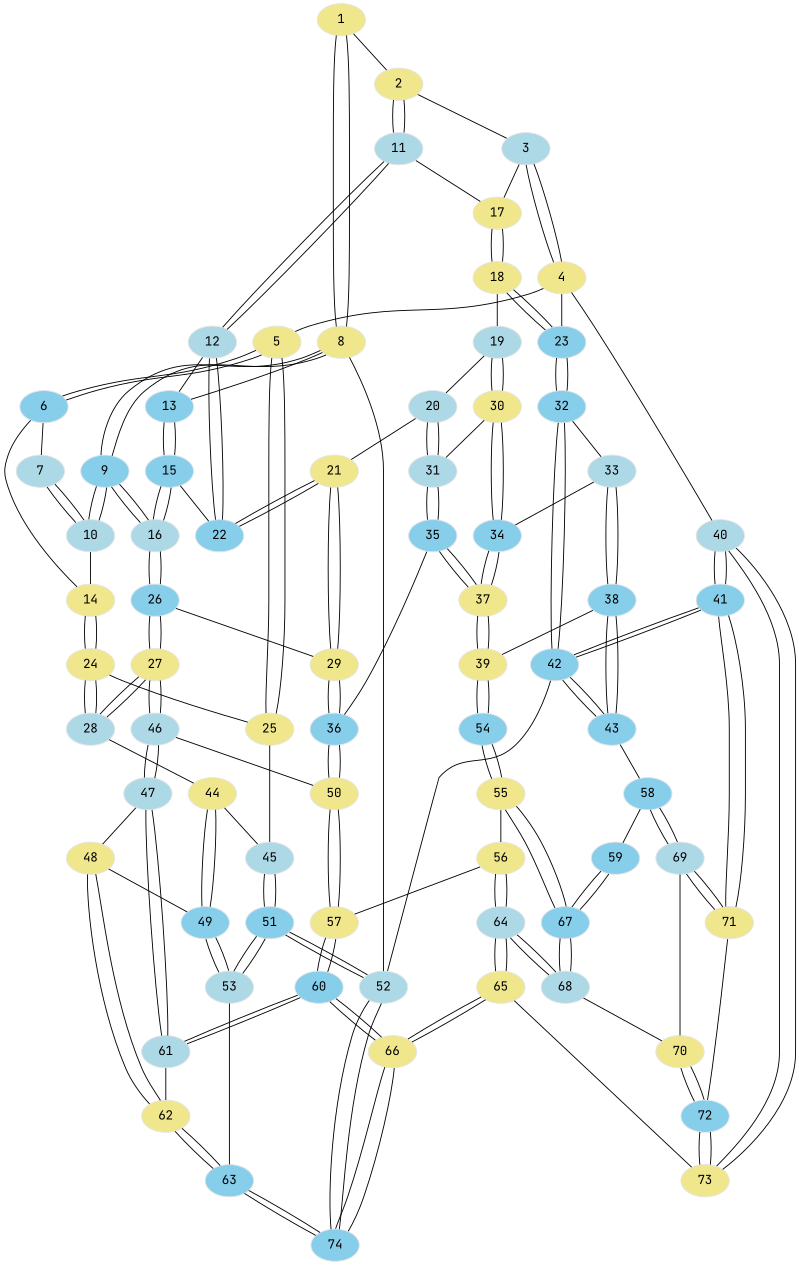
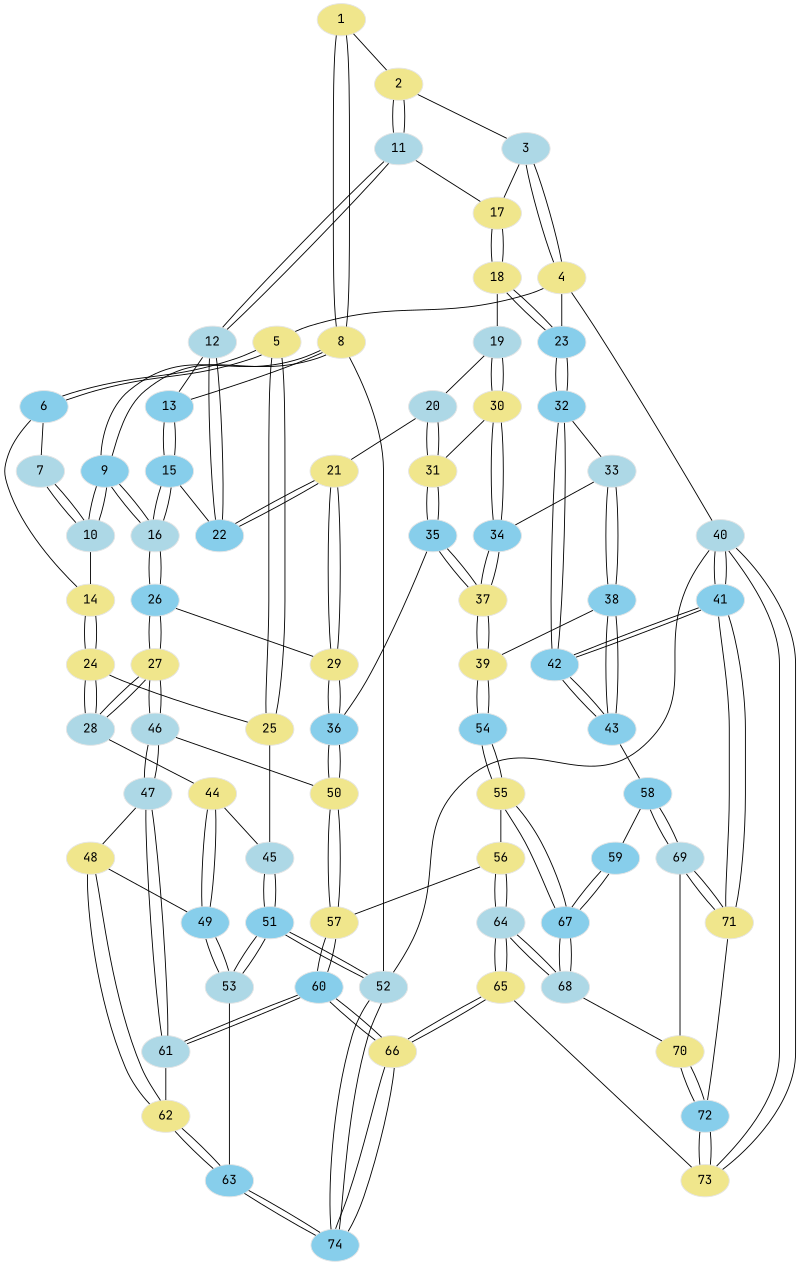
node "31": fillcolor lightblue -> khaki
edge "42" -- "52": now "40" -- "52"
